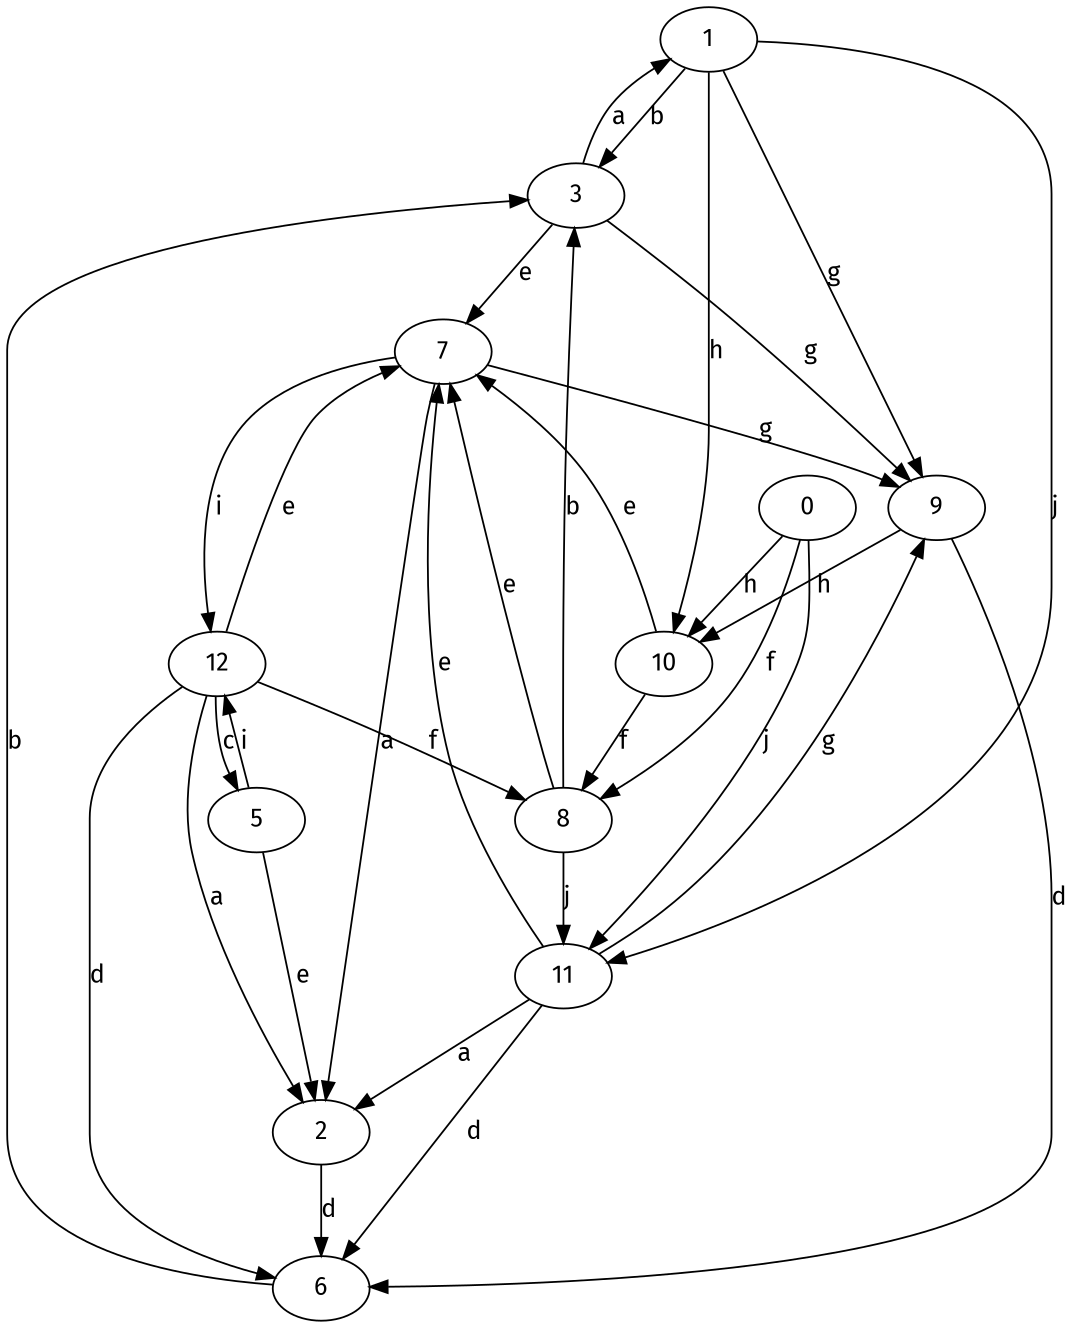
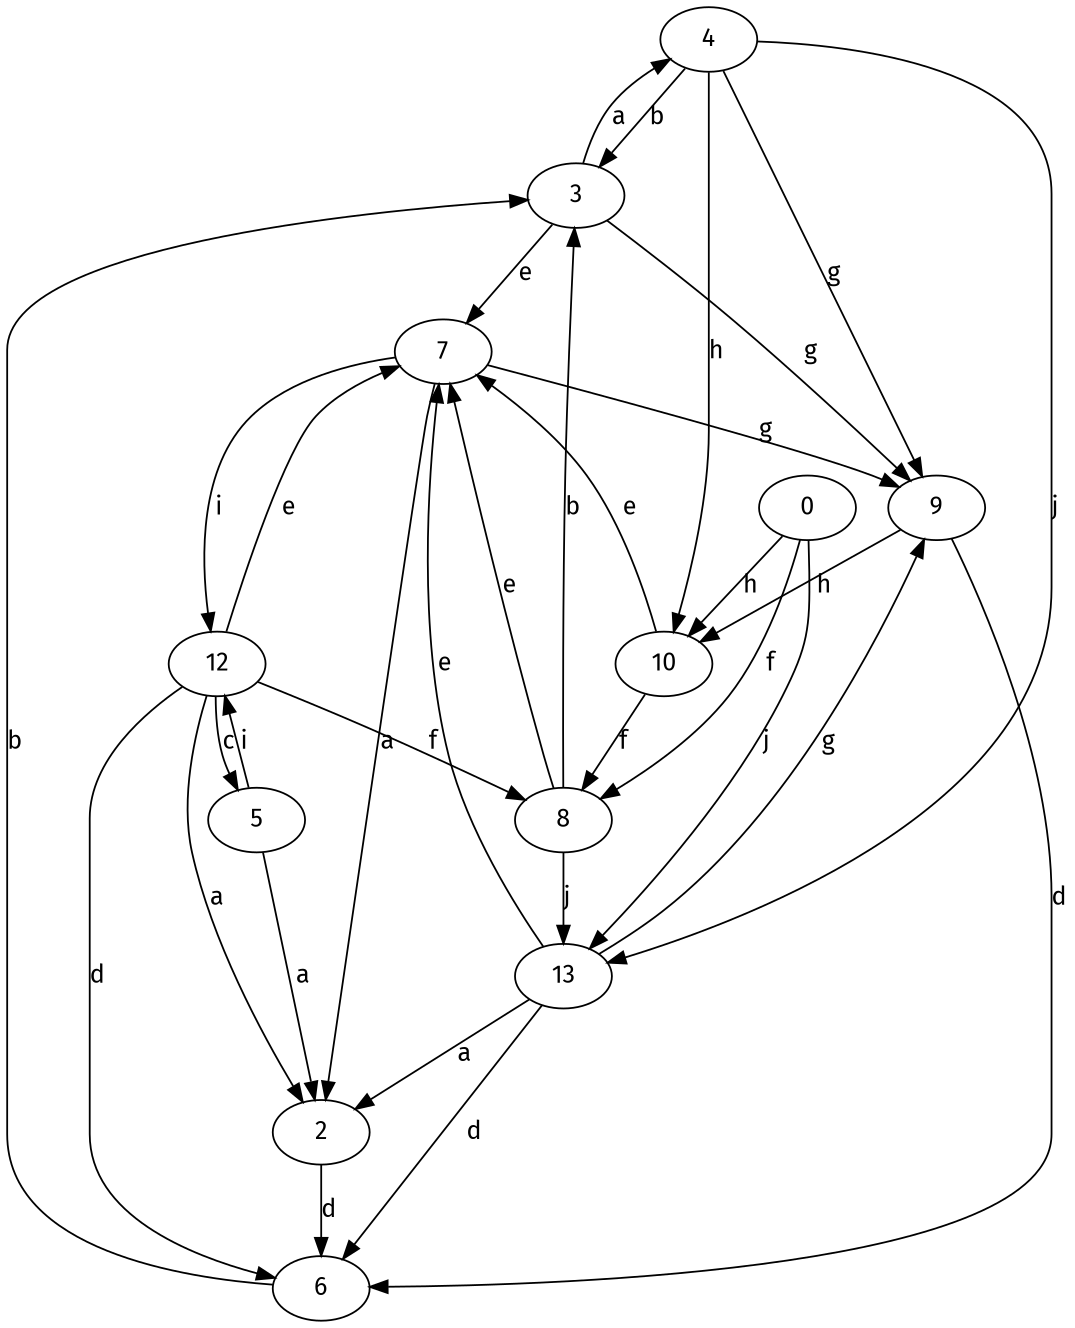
node "1": label "1" -> "4"
edge "5" -> "2": label "e" -> "a"
node "11": label "11" -> "13"
